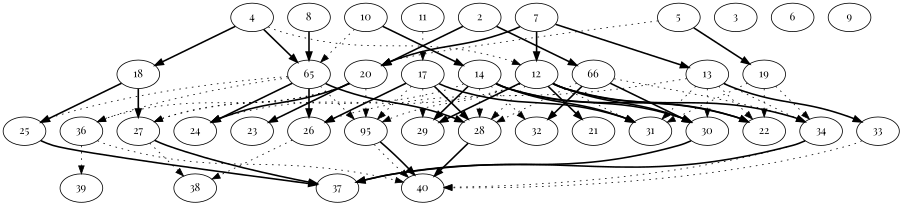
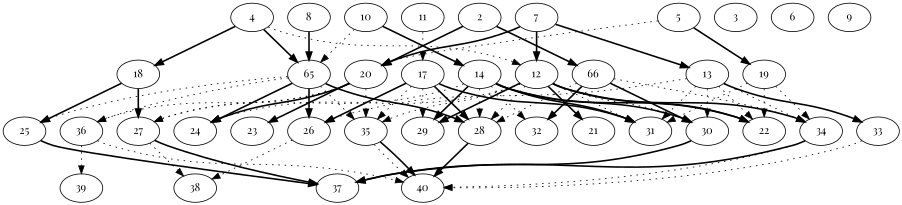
edge "12" -> "30": style bold -> dotted
node "95": label "95" -> "35"
